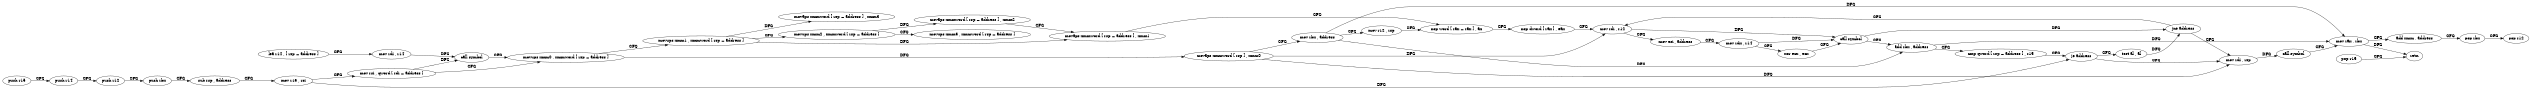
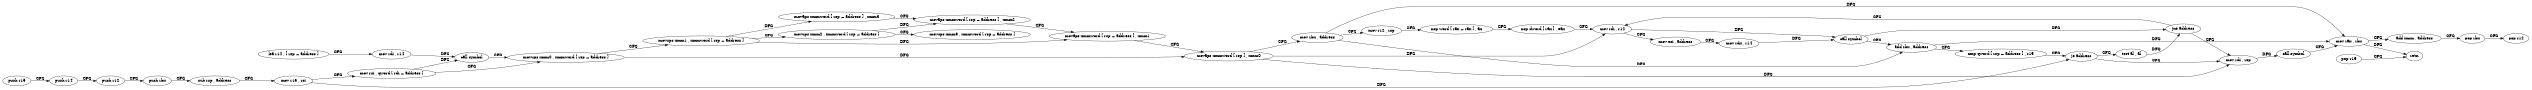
edge "movaps xmmword [ rsp + address ] , xmm1" -> "nop word [ rax + rax ] , ax": now "movaps xmmword [ rsp + address ] , xmm1" -> "movaps xmmword [ rsp ] , xmm0"
edge "movaps xmmword [ rsp + address ] , xmm3" -> "movaps xmmword [ rsp + address ] , xmm2": added, label "CFG"
node "xor ecx , ecx": removed
